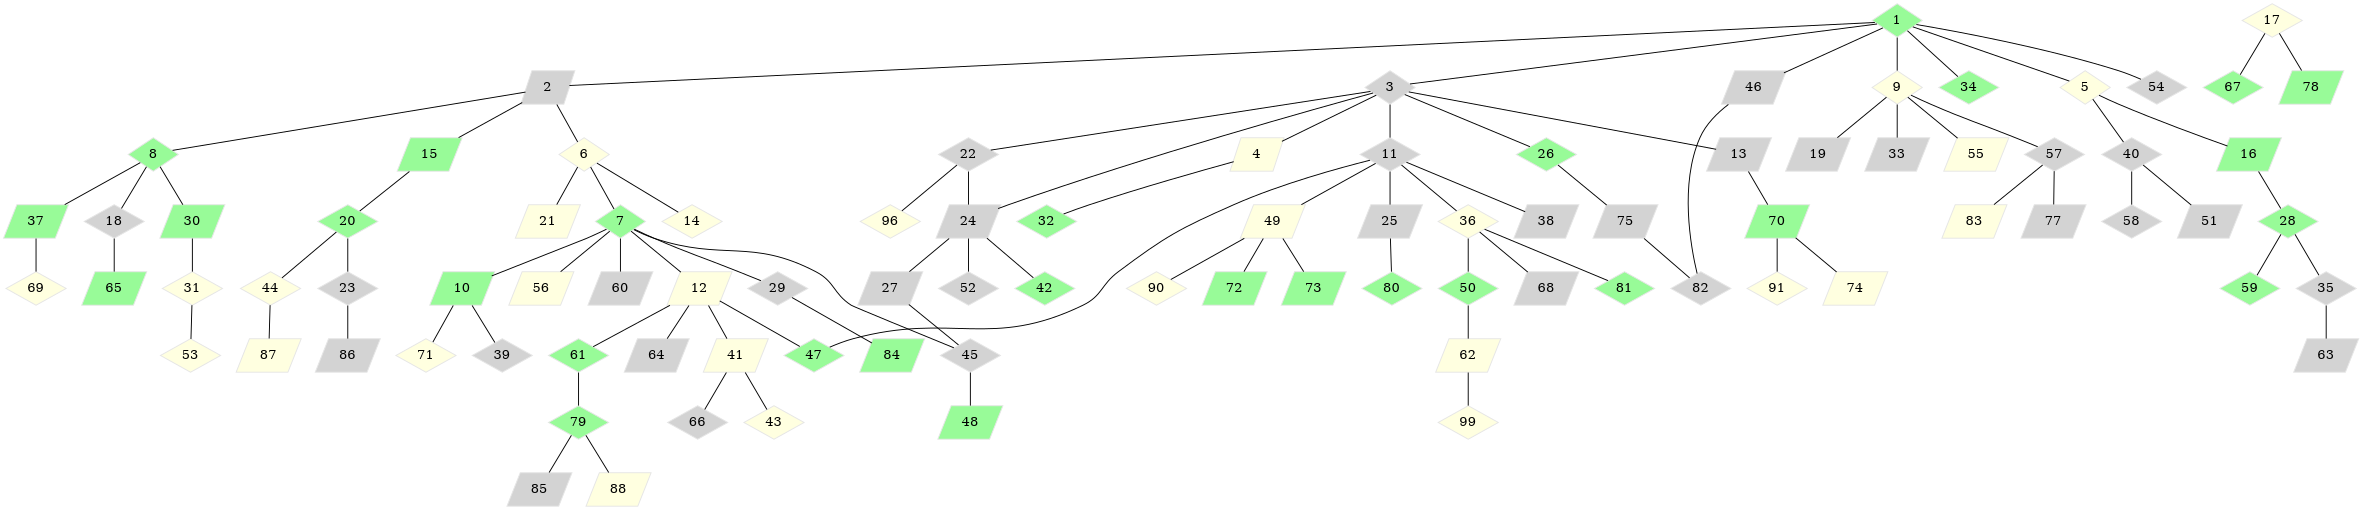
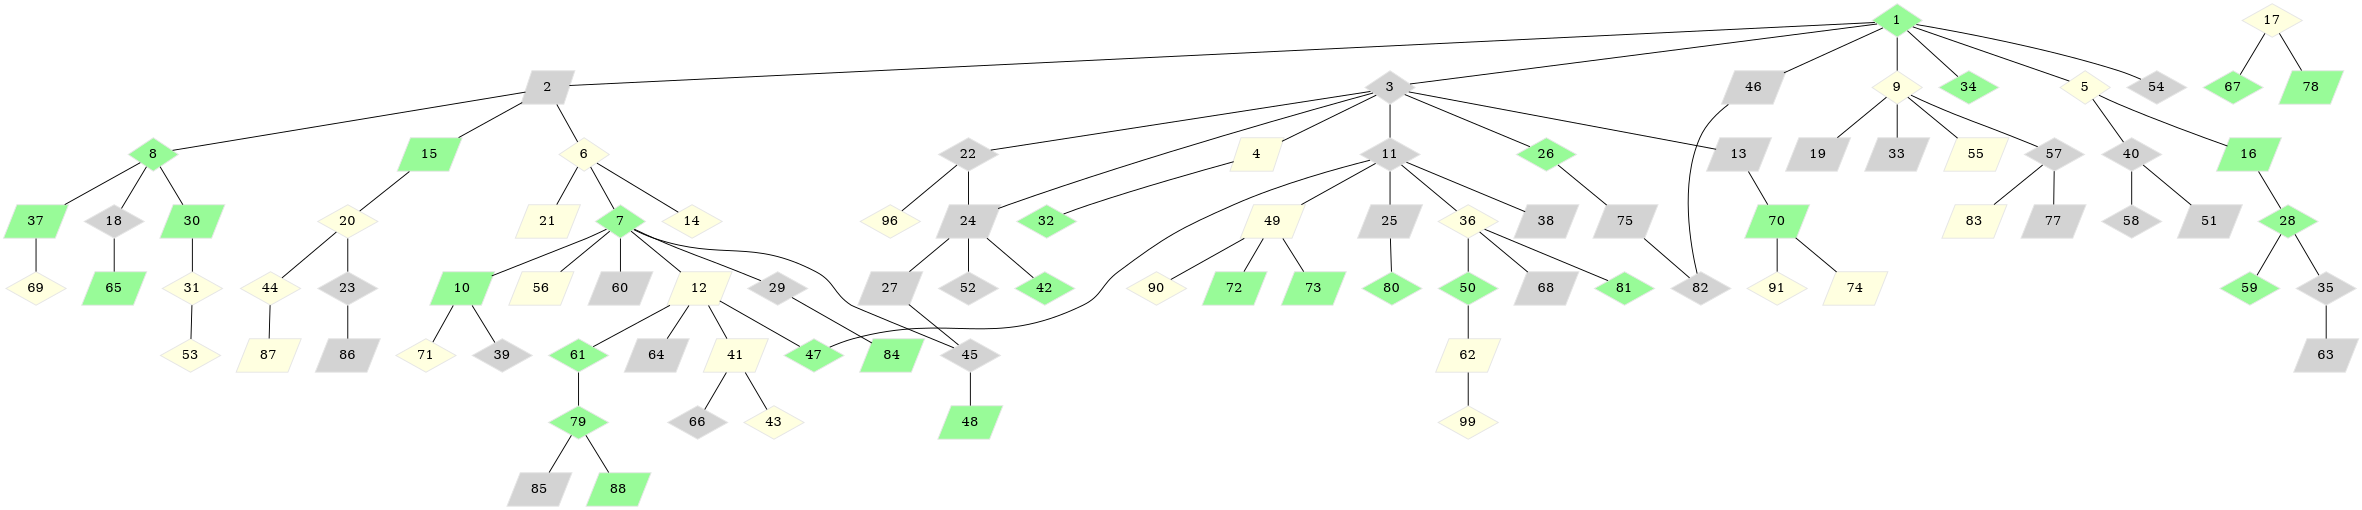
node "20": fillcolor palegreen -> lightyellow
node "88": fillcolor lightyellow -> palegreen
